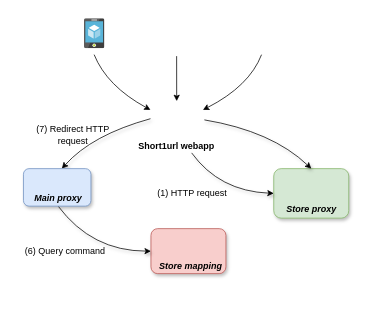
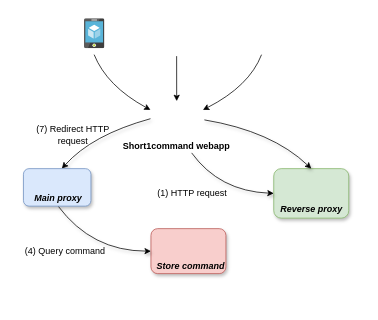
node "Short1url webapp": label "Short1url webapp" -> "Short1command webapp"
node "Store proxy": label "Store proxy" -> "Reverse proxy"
node "(6) Query command": label "(6) Query command" -> "(4) Query command"
node "Store mapping": label "Store mapping" -> "Store command"
